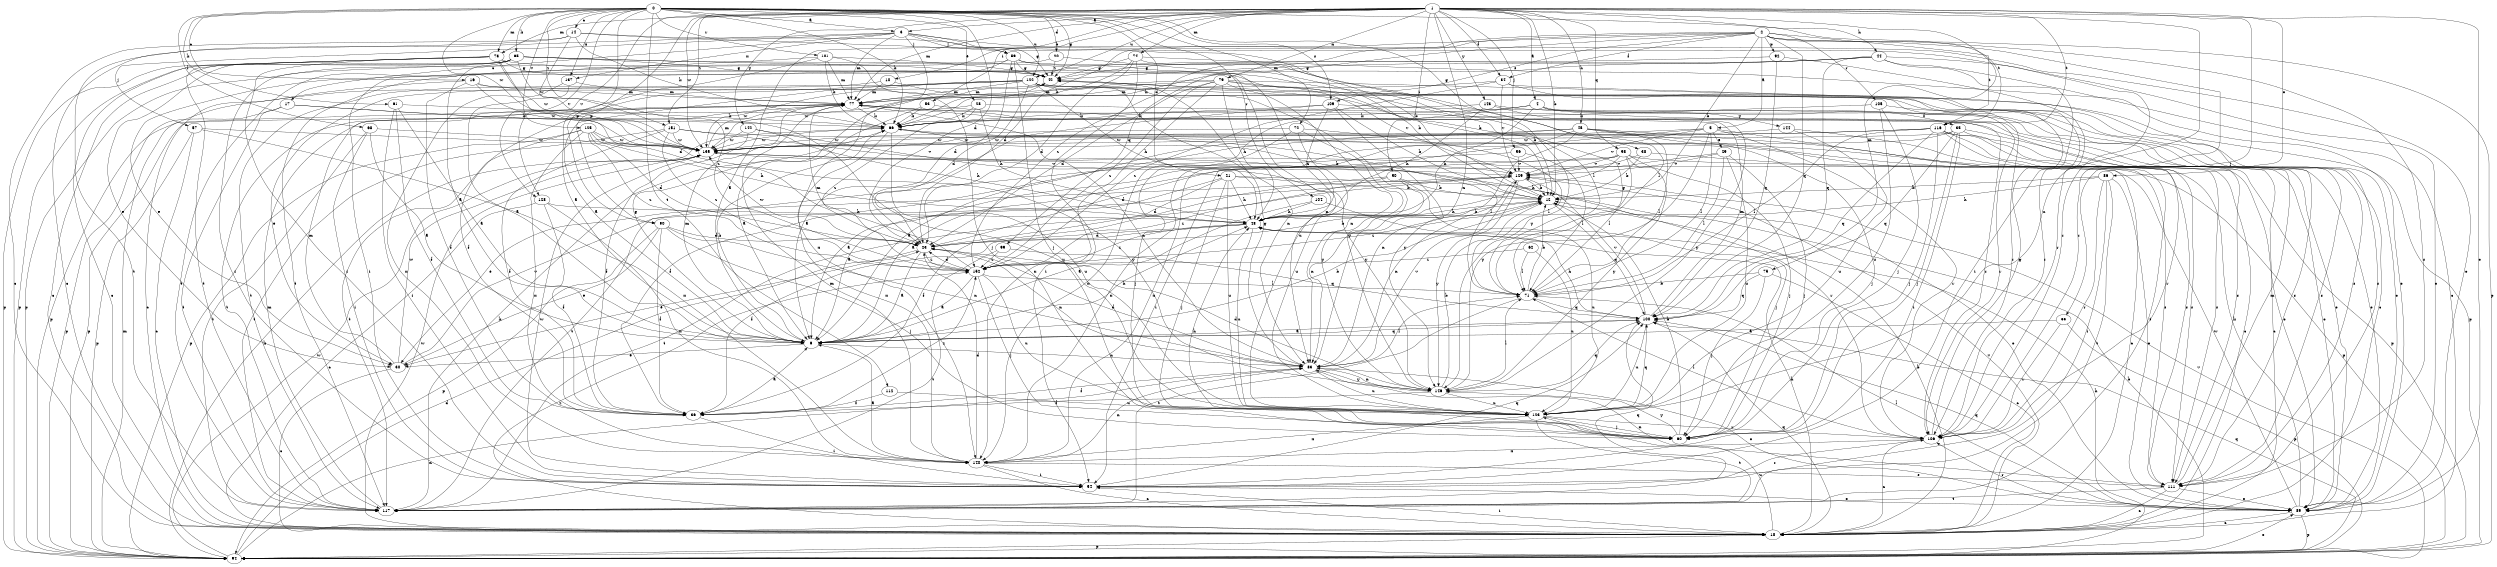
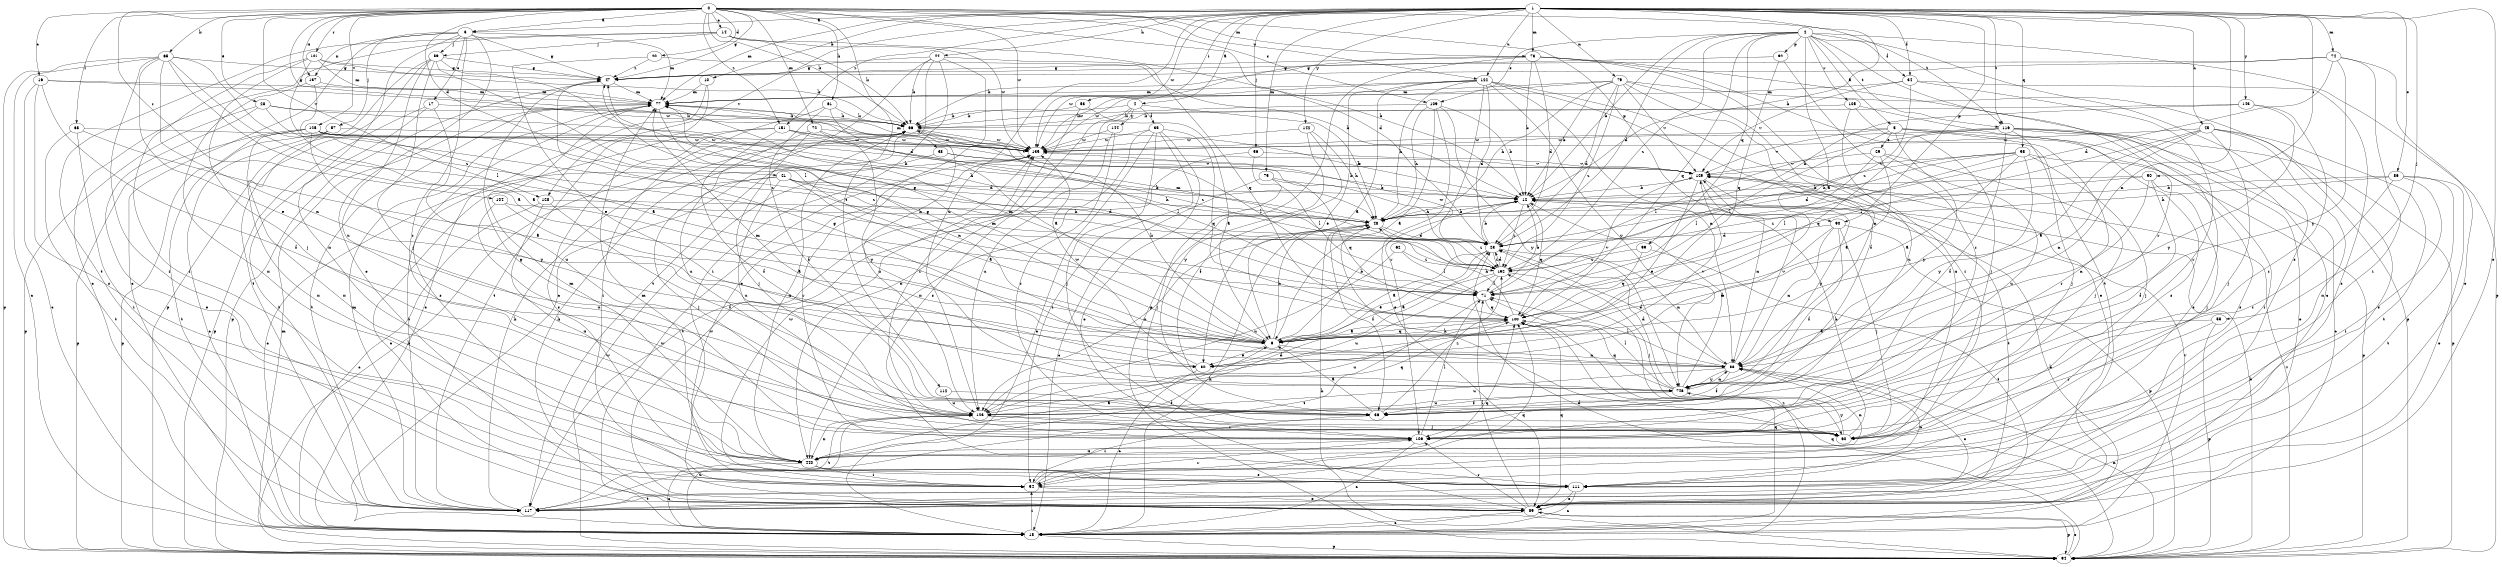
node "42": label "42" -> "47"
edge "75" -> "71": now "75" -> "12"
node "146": label "146" -> "746"
node "140": label "140" -> "440"
